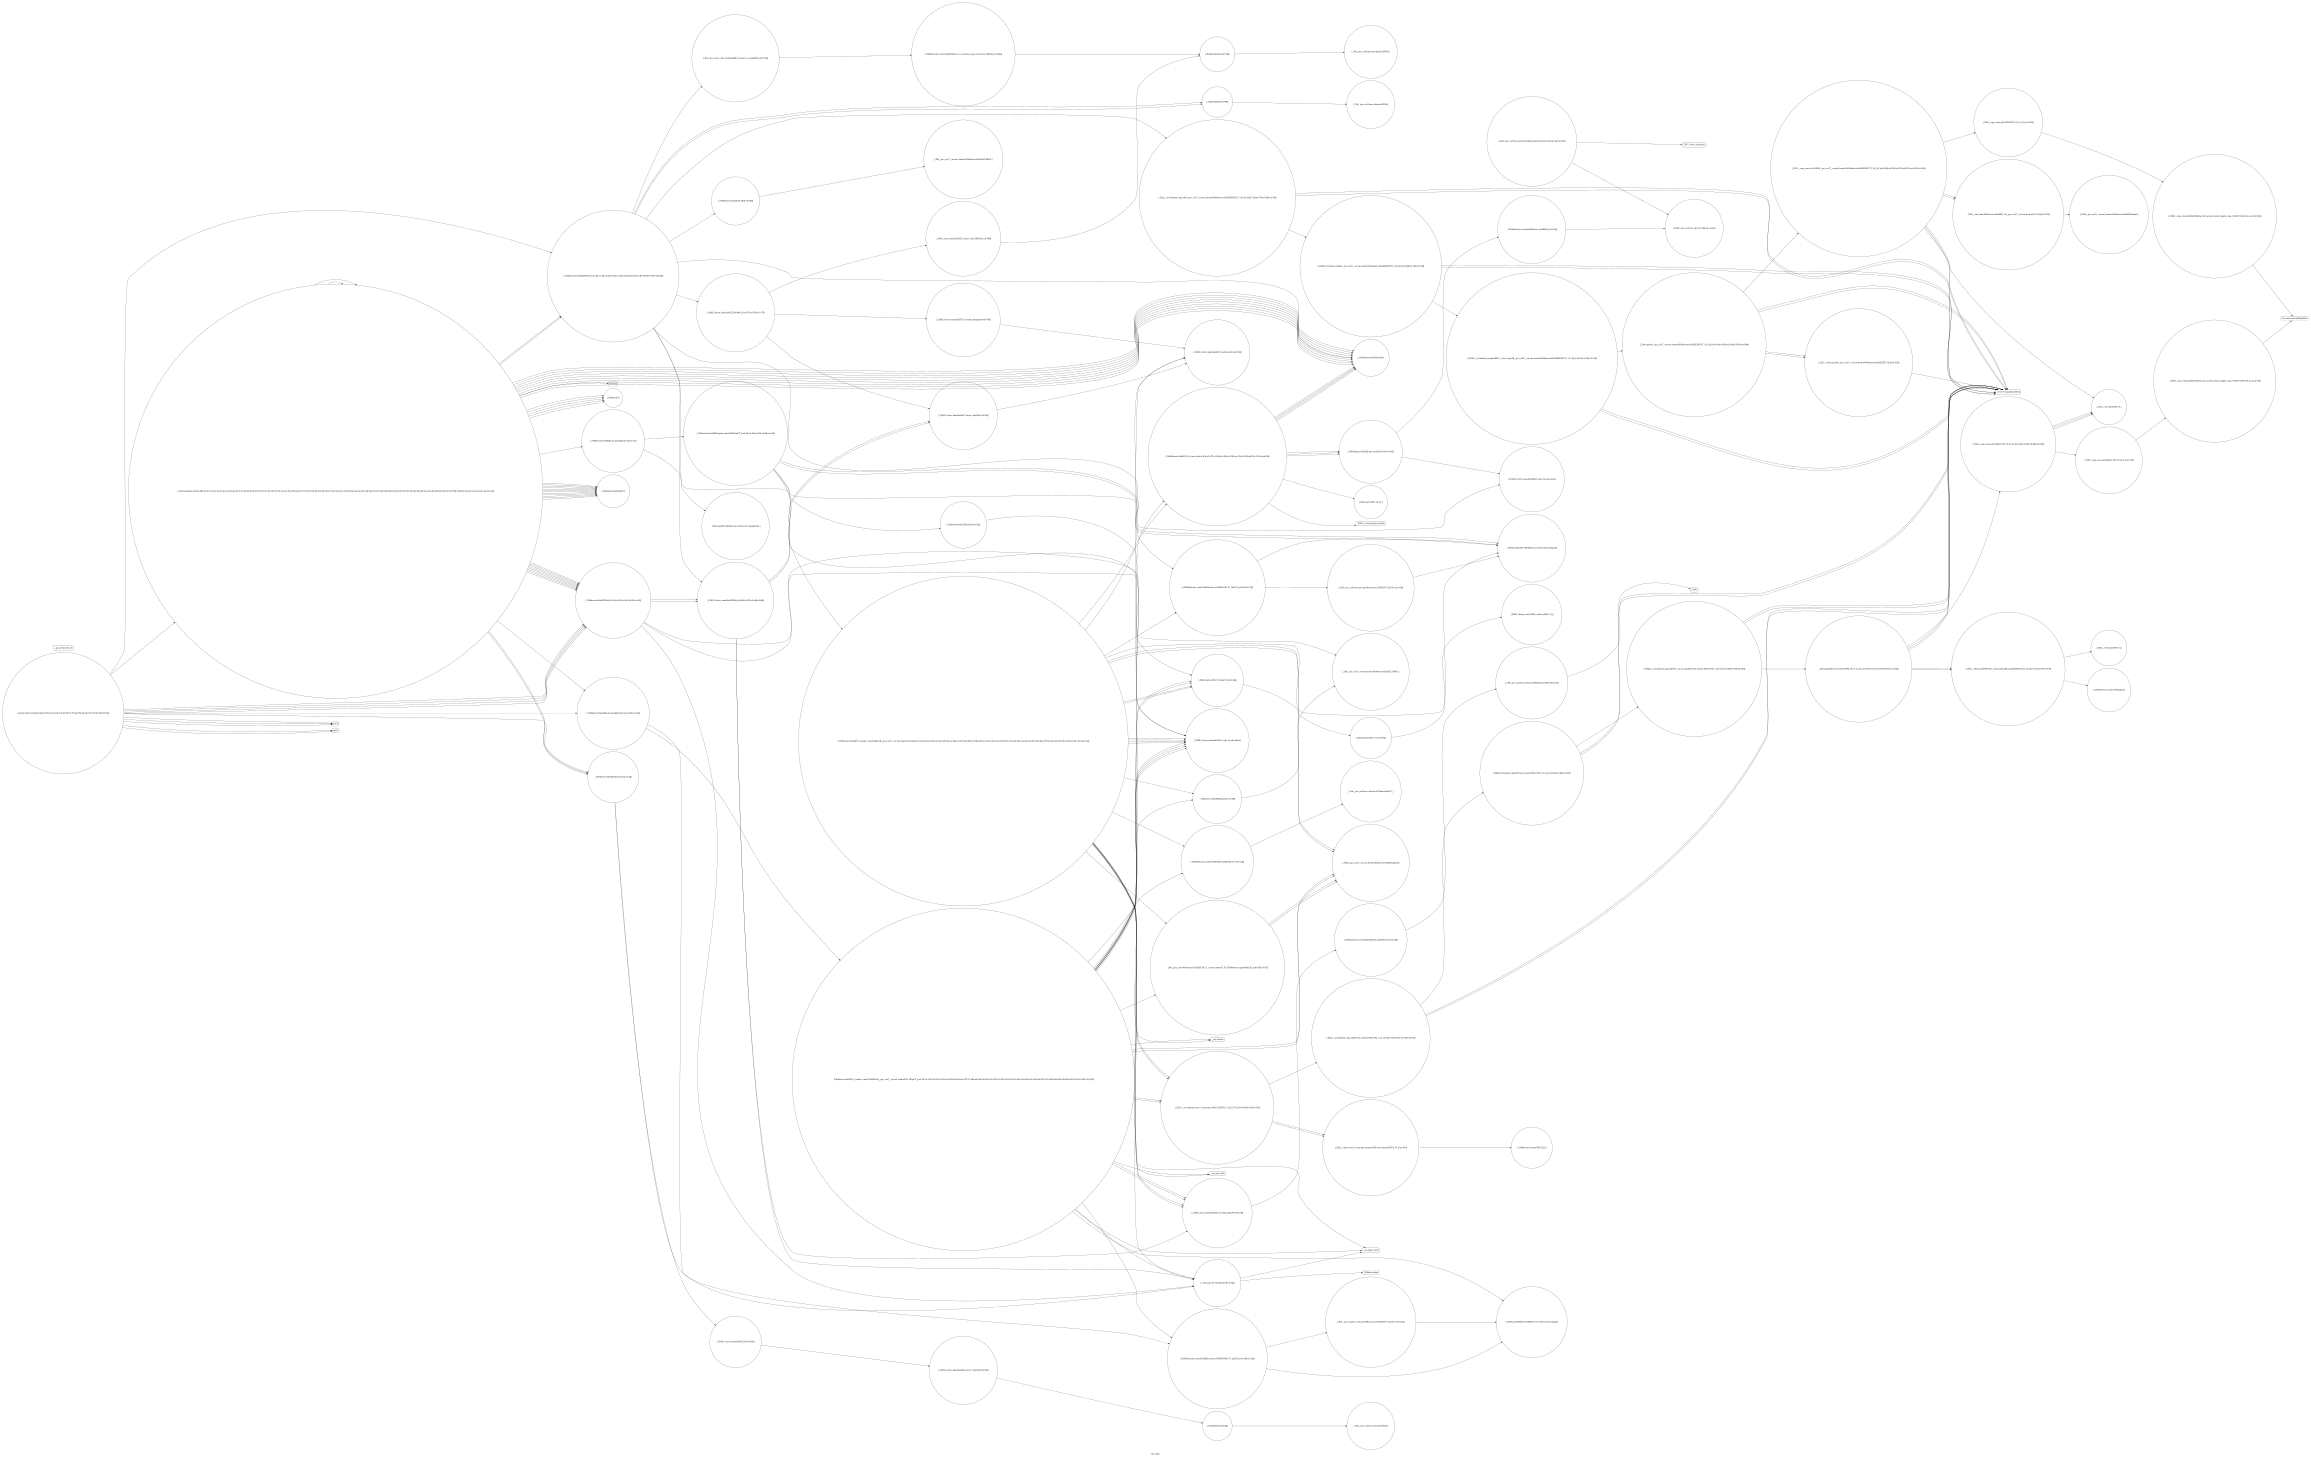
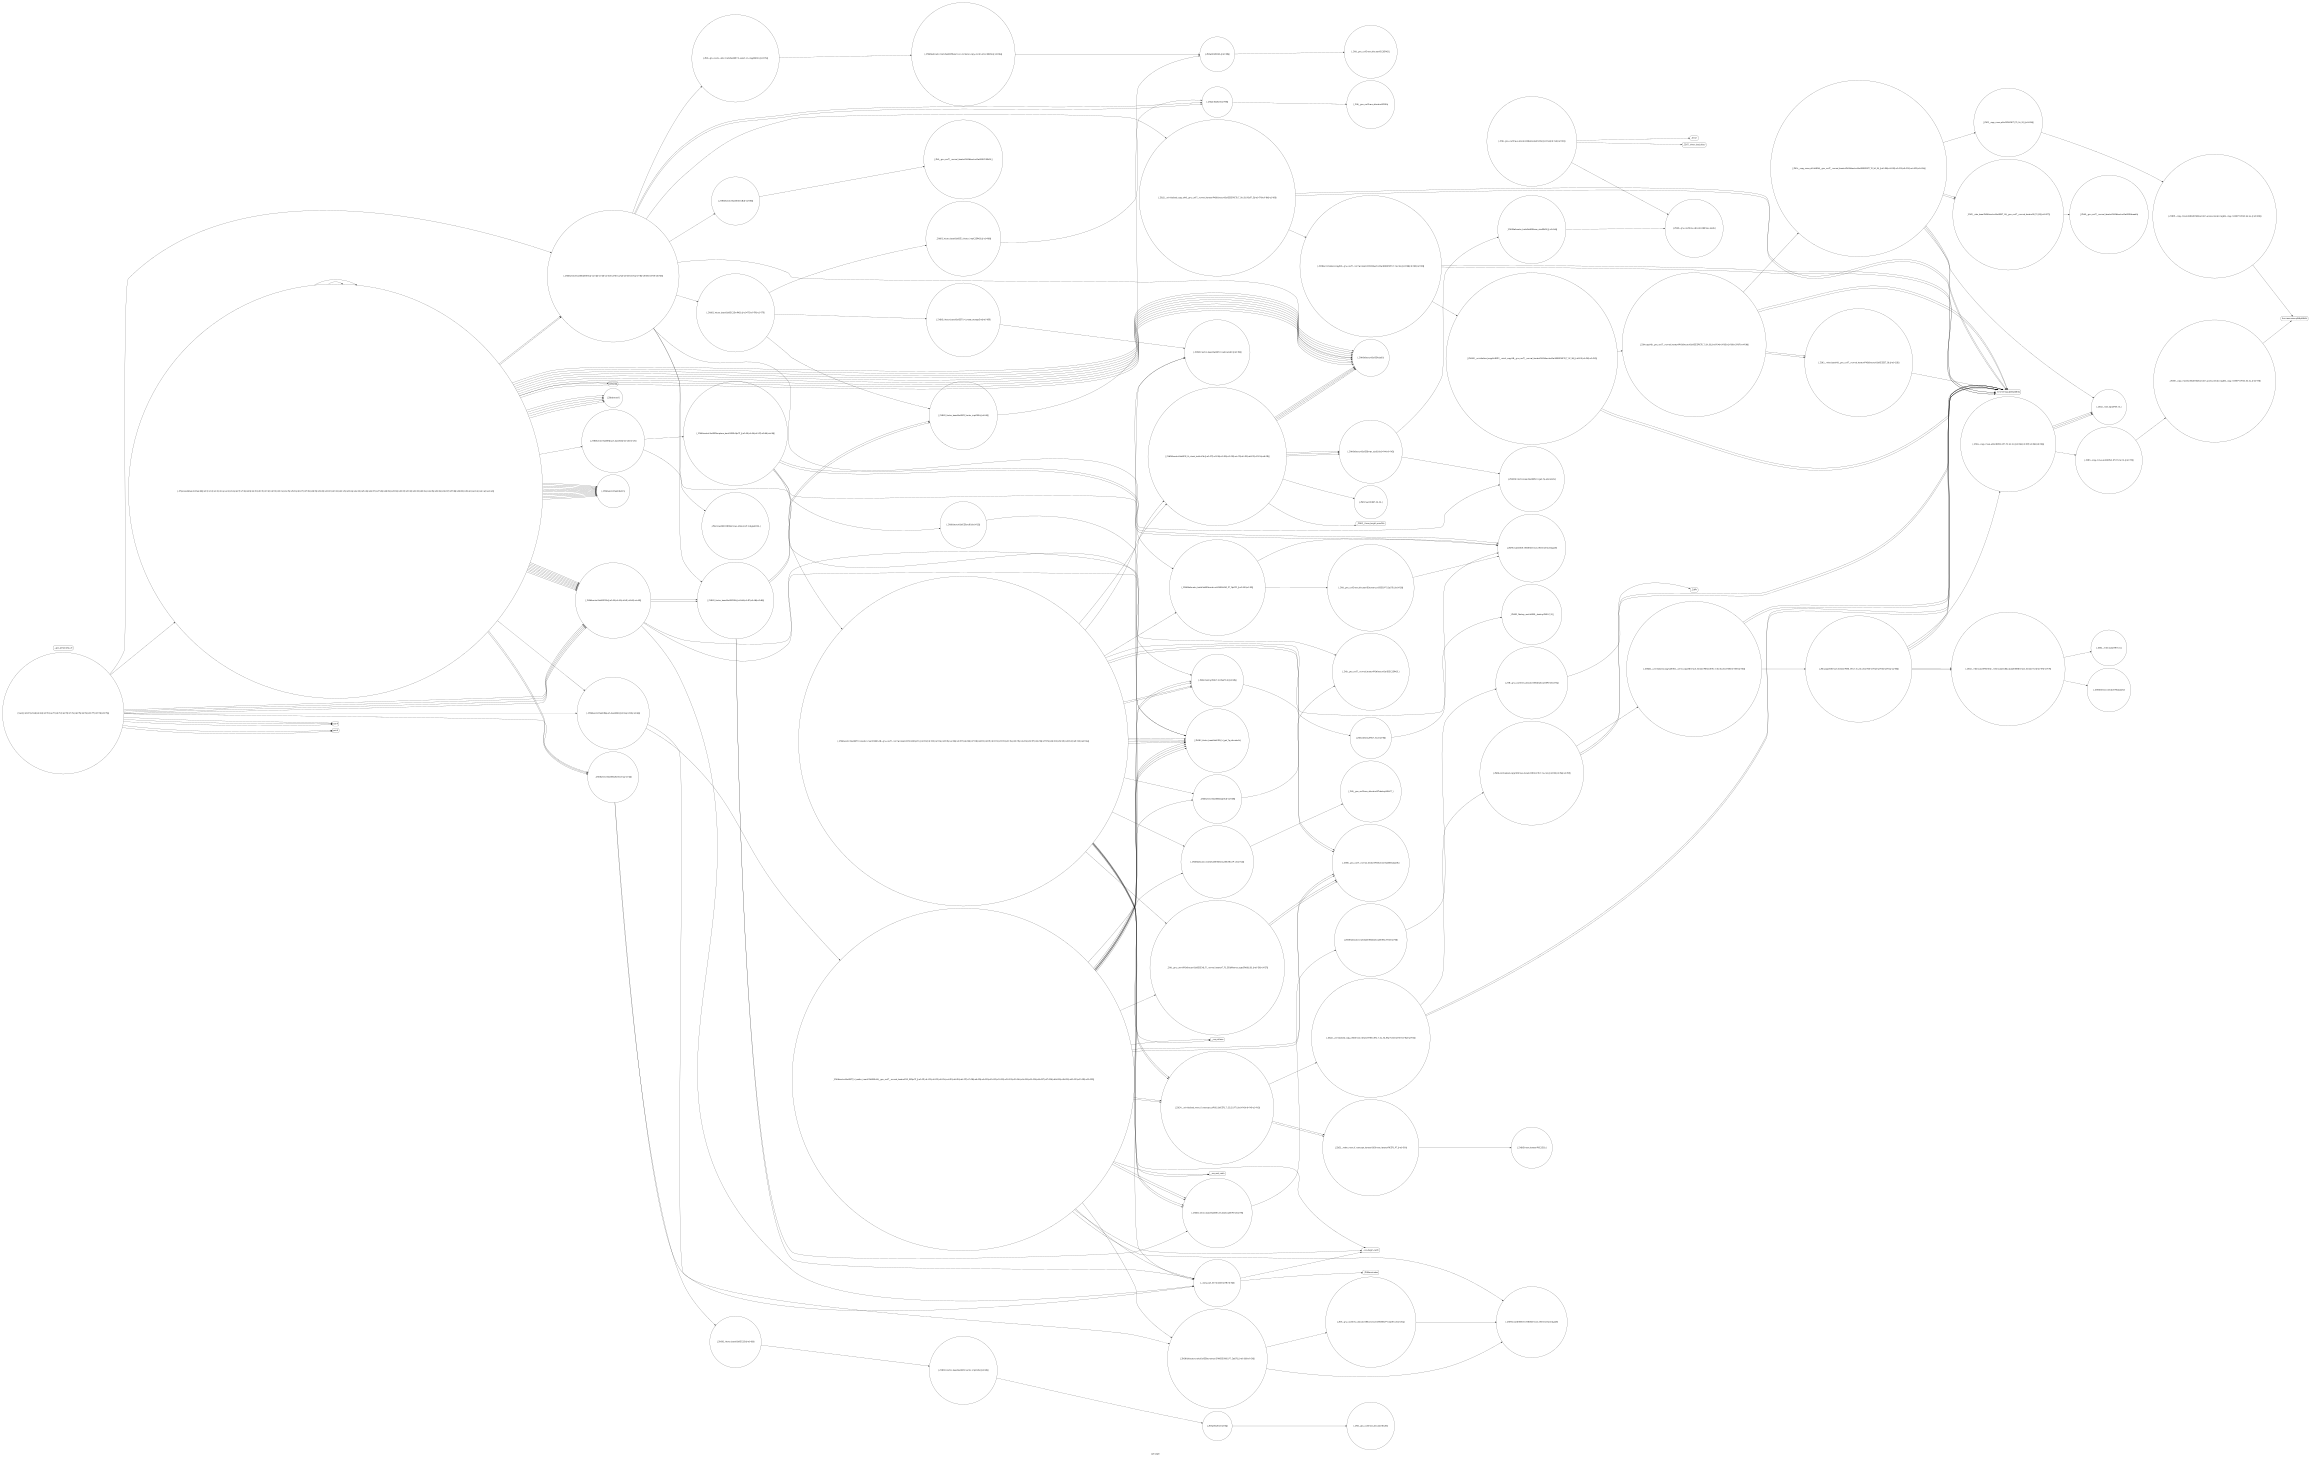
node "_Znwm": added
edge "{_ZNSt12_Vector_baseIiSaIiEE12_Vector_implD2Ev|{<s0>92}}" -> "{_ZNSt12_Vector_baseIiSaIiEE11_M_allocateEm|{<s0>139}}": now "{_ZNSt12_Vector_baseIiSaIiEE12_Vector_implD2Ev|{<s0>92}}" -> "{_ZNSaIiED2Ev|{<s0>178}}"
